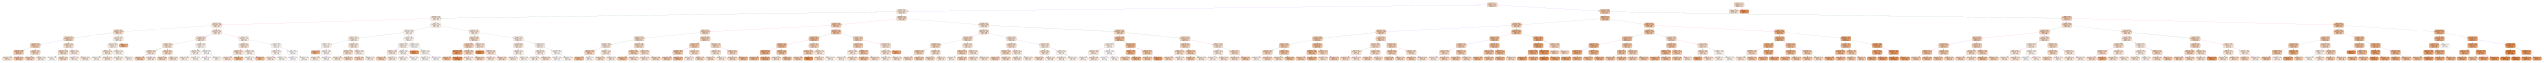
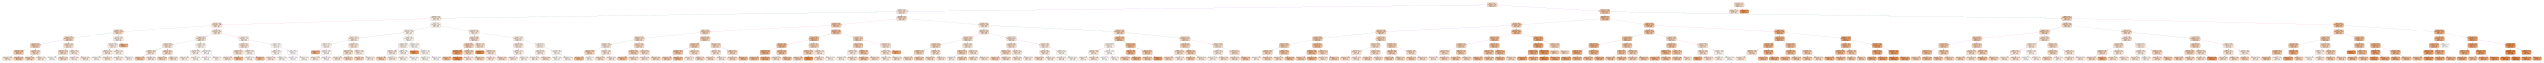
node "squared_error = 0.005": removed
